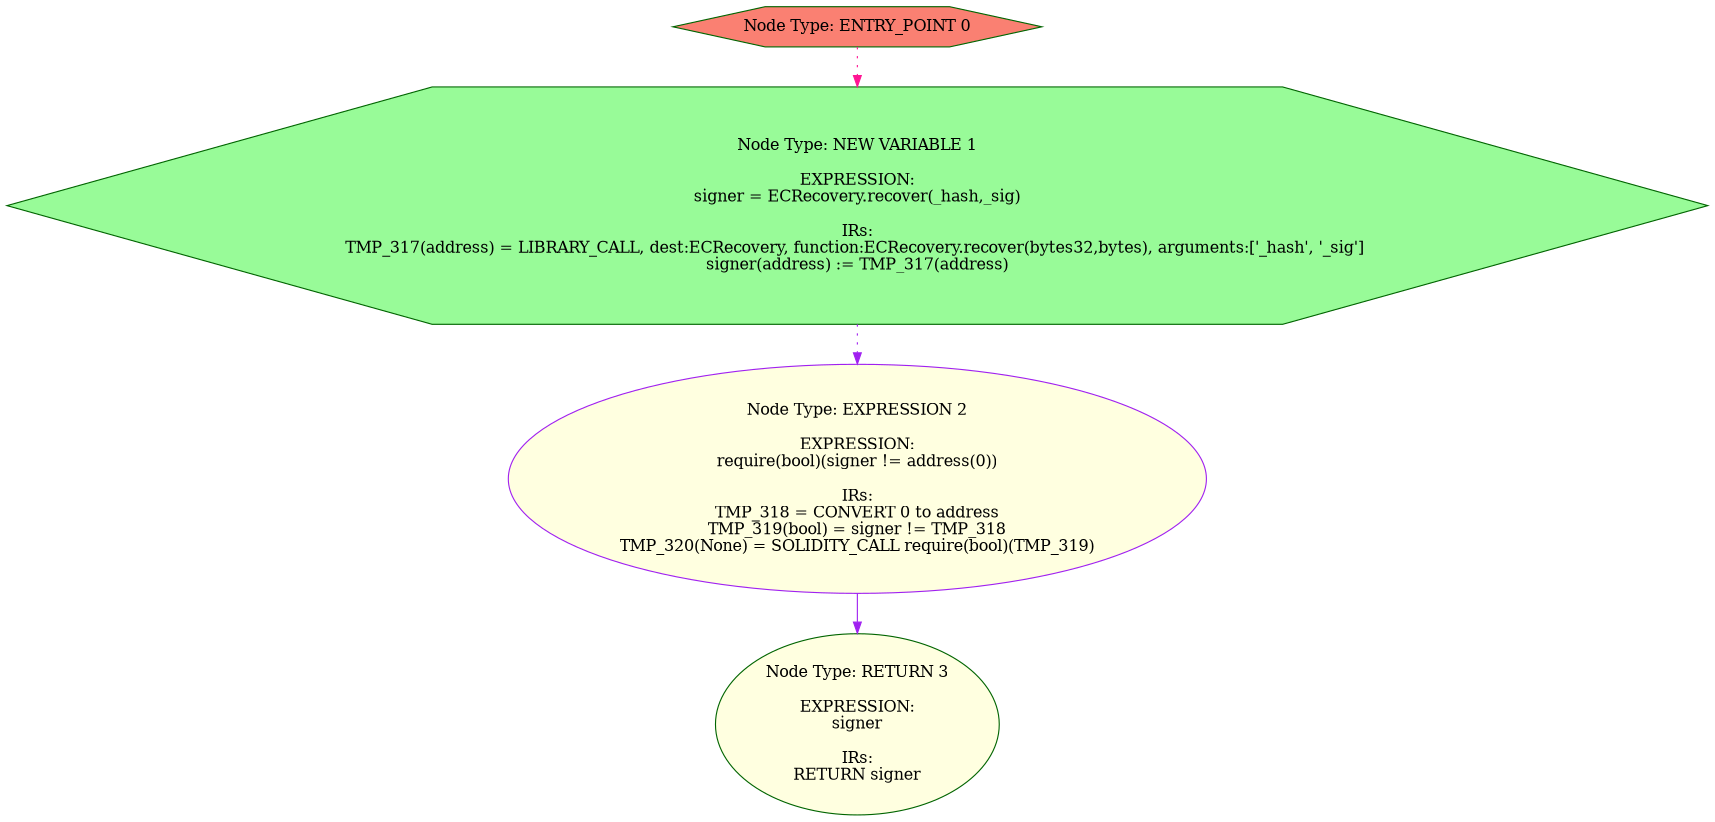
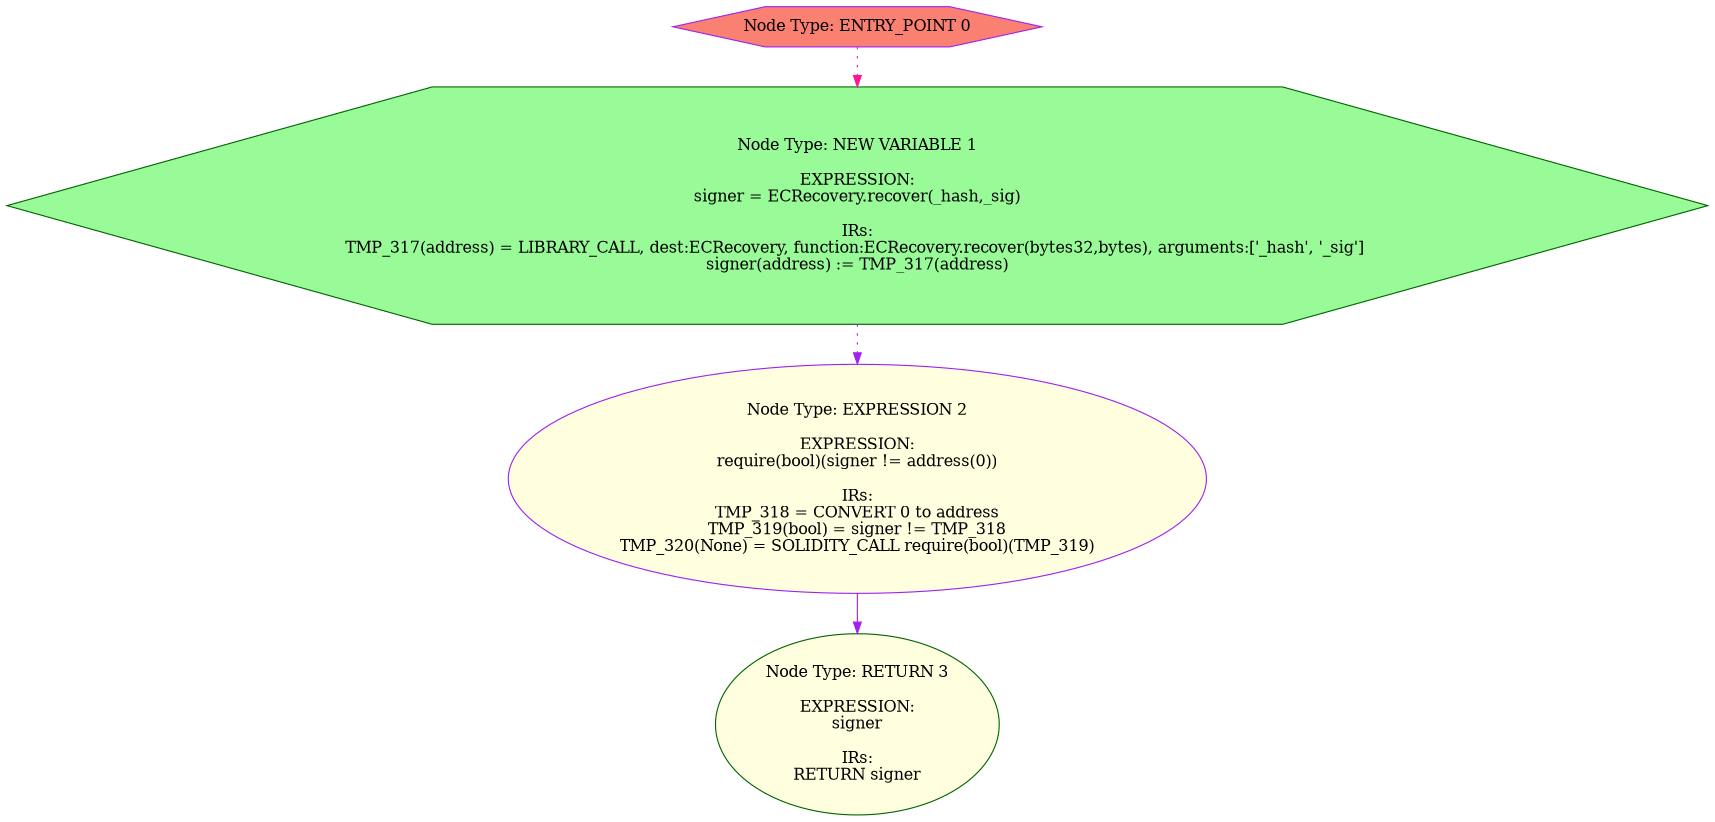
node "Node Type: ENTRY_POINT 0": color darkgreen -> purple
